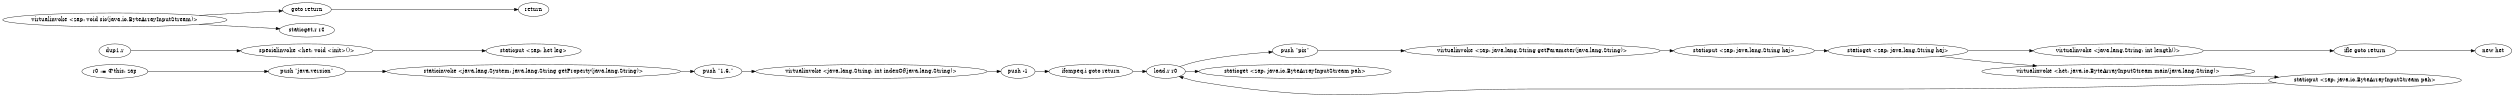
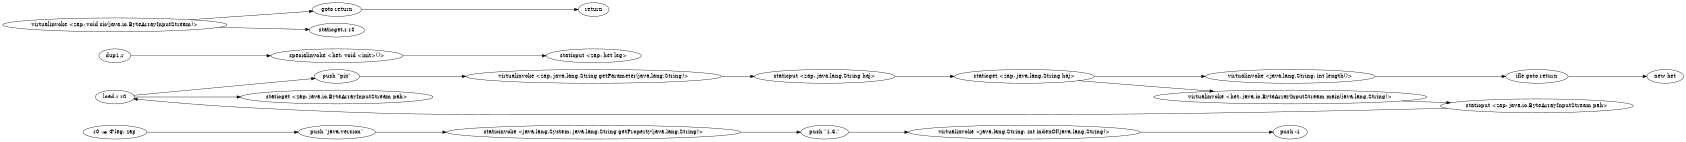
node "r0 := @this: zap": label "r0 := @this: zap" -> "r0 := @leg: zap"
node "ifcmpeq.i goto return": removed
